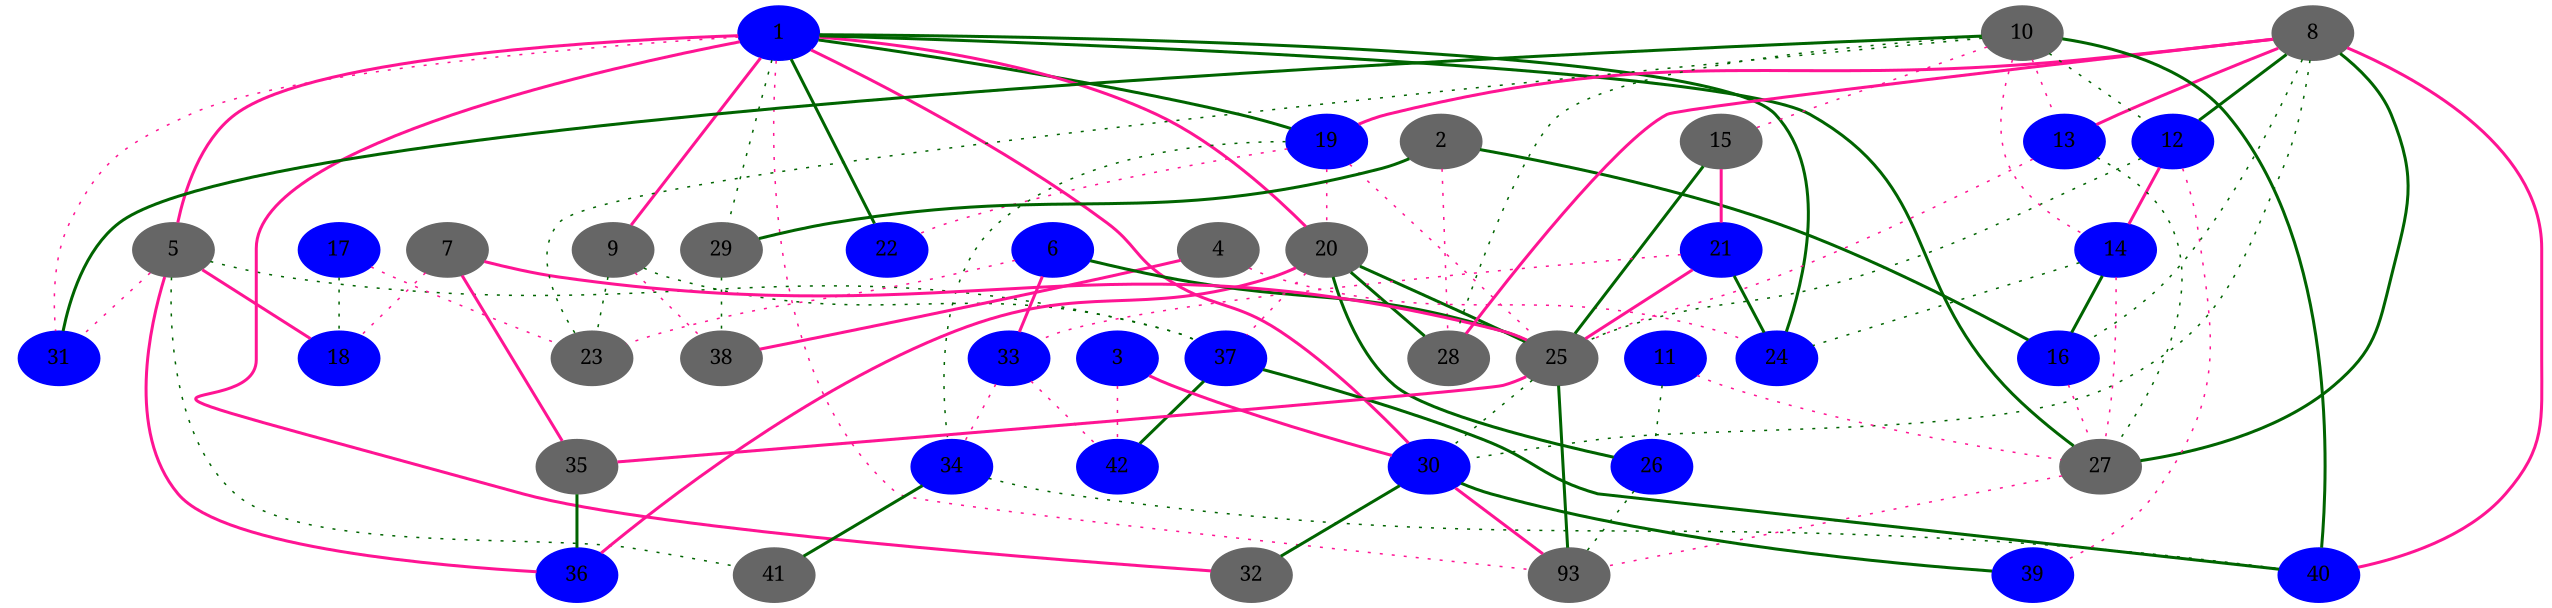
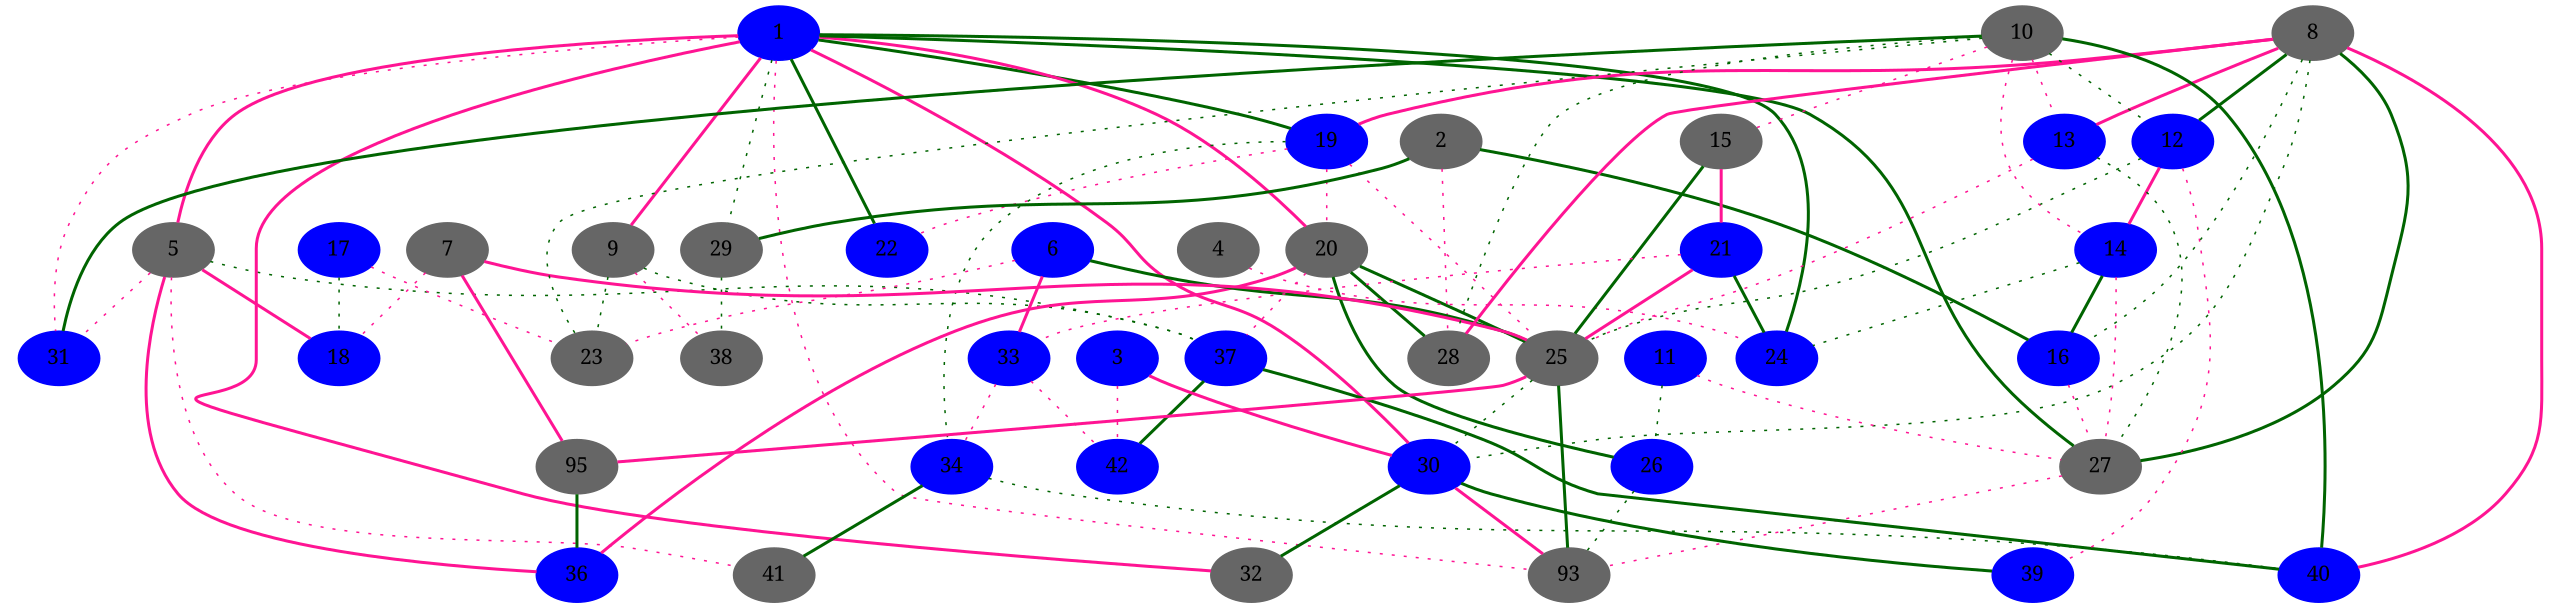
edge "4" -- "38": removed
node "35": label "35" -> "95"
edge "5" -- "41": color darkgreen -> deeppink
